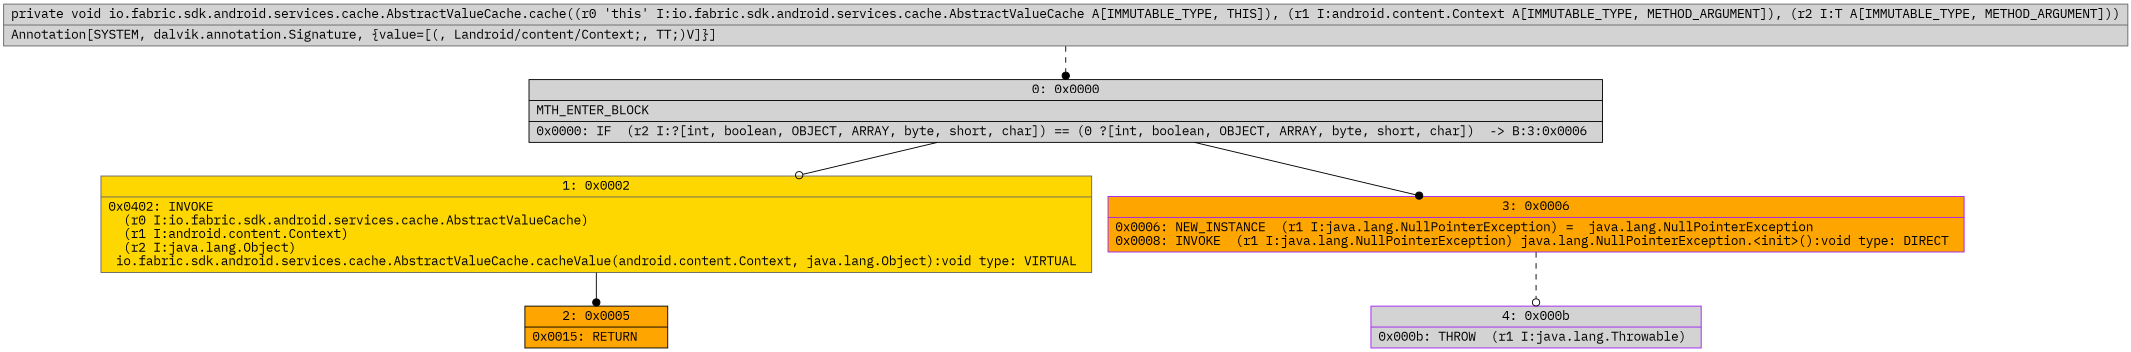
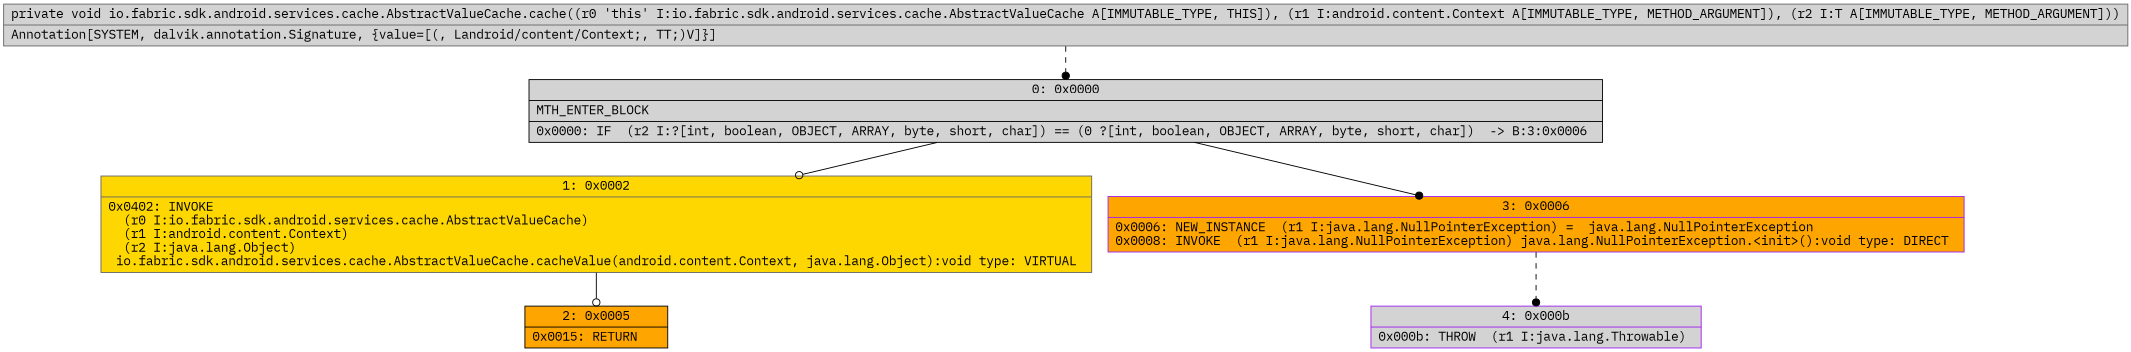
edge "3: 0x0006" -> "4: 0x000b": arrowhead odot -> dot
edge "1: 0x0002" -> "2: 0x0005": arrowhead dot -> odot
